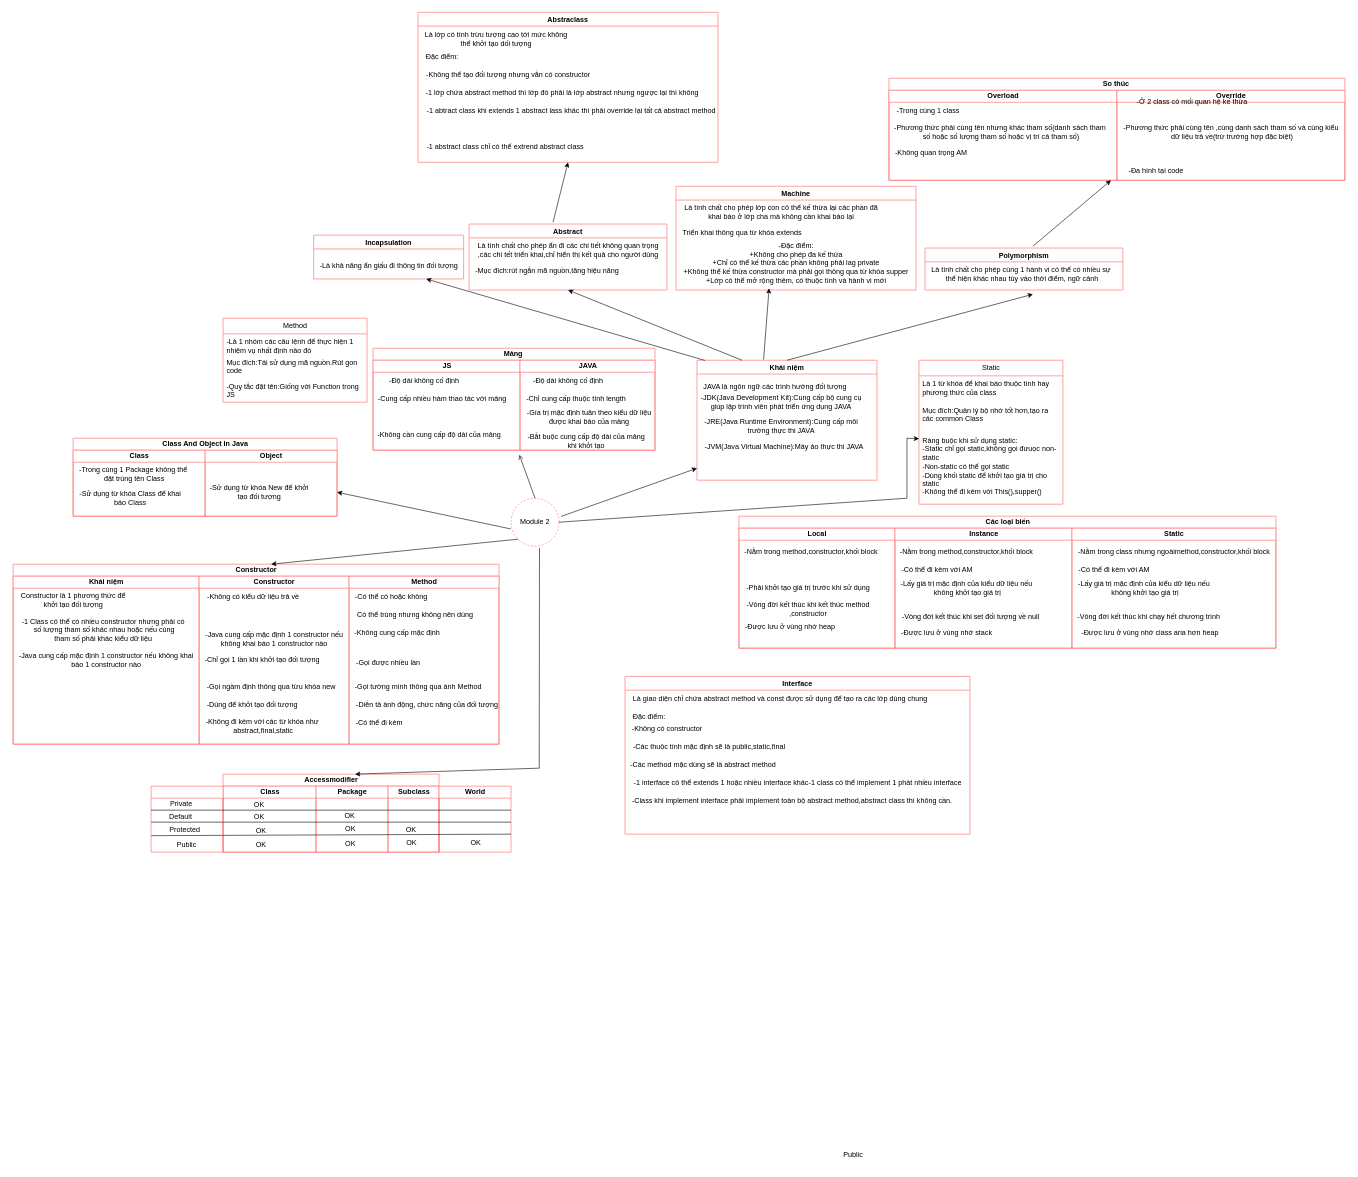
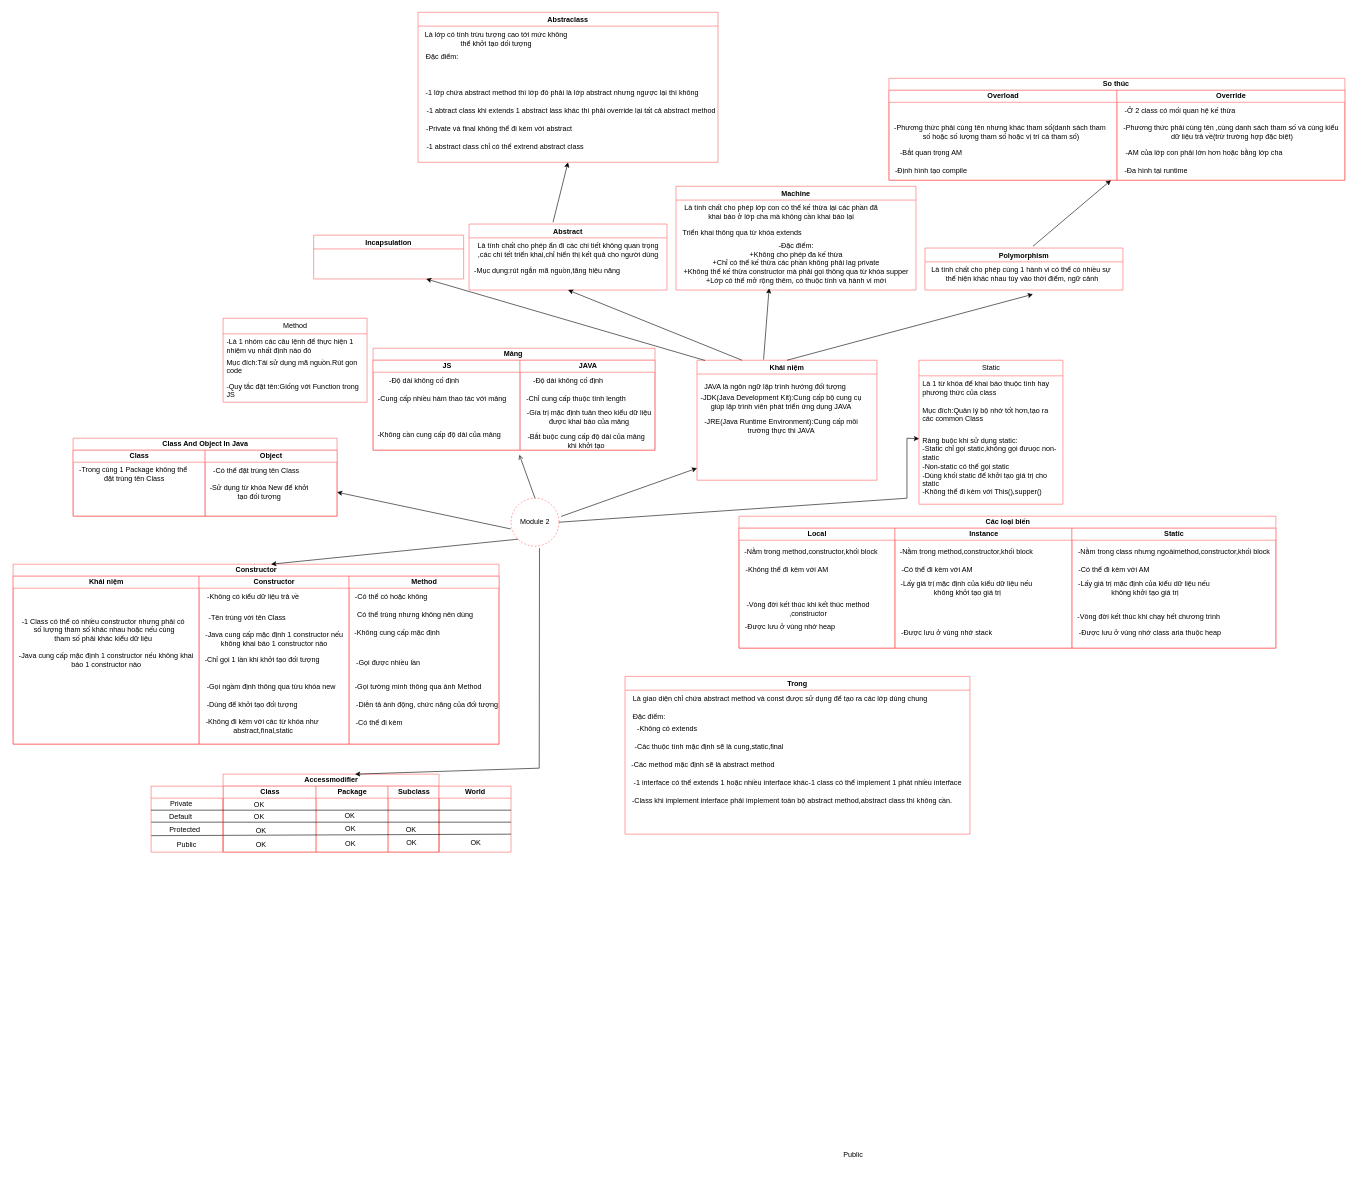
node "-Không thể tạo đối tượng nhưng vẫn có constructor": removed
node "-Ở 2 class có mối quan hệ kế thừa": moved (1192, 102) -> (1180, 111)
node "-Trong cùng 1 class": removed
node "-Private và final không thể đi kèm với abstract": added
node "-Không quan trọng AM": label "-Không quan trọng AM" -> "-Bắt quan trọng AM"
node "-AM của lớp con phải lớn hơn hoặc bằng lớp cha": added
node "-Định hình tạo compile": added
node "-Đa hình tại code": label "-Đa hình tại code" -> "-Đa hình tại runtime"
node "-Là khả năng ẩn giấu đi thông tin đối tượng": removed
node "-Mục đích:rút ngắn mã nguồn,tăng hiệu năng": label "-Mục đích:rút ngắn mã nguồn,tăng hiệu năng" -> "-Mục dụng:rút ngắn mã nguồn,tăng hiệu năng"
node "JAVA là ngôn ngữ các trình hướng đối tượng": label "JAVA là ngôn ngữ các trình hướng đối tượng" -> "JAVA là ngôn ngữ lập trình hướng đối tượng"
node "-JVM(Java Virtual Machine):Máy ảo thực thi JAVA": removed
node "-Có thể đặt trùng tên Class": added
node "-Sử dụng từ khóa Class để khai báo Class": removed
node "-Không thể đi kèm với AM": added
node "-Phải khởi tạo giá trị trước khi sử dụng": removed
node "Constructor là 1 phương thức để khởi tạo đối tượng": removed
node "-Vòng đời kết thúc khi set đối tượng về null": removed
node "-Tên trùng với tên Class": added
node "-Được lưu ở vùng nhớ class aria hơn heap": label "-Được lưu ở vùng nhớ class aria hơn heap" -> "-Được lưu ở vùng nhớ class aria thuộc heap"
node "Interface": label "Interface" -> "Trong"
node "-Không có constructor": label "-Không có constructor" -> "-Không có extends"
node "-Các thuộc tính mặc định sẽ là public,static,final": label "-Các thuộc tính mặc định sẽ là public,static,final" -> "-Các thuộc tính mặc định sẽ là cung,static,final"
node "-Các method mặc dùng sẽ là abstract method": label "-Các method mặc dùng sẽ là abstract method" -> "-Các method mặc định sẽ là abstract method"
